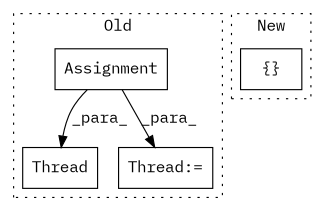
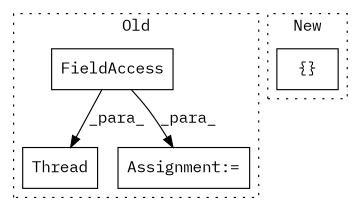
node "Assignment": label "Assignment" -> "FieldAccess"
node "Thread:=": label "Thread:=" -> "Assignment:="
